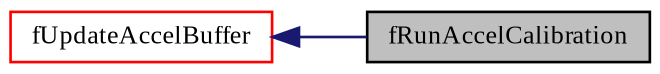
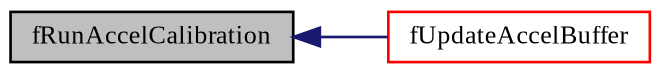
edge "fRunAccelCalibration" -> "fUpdateAccelBuffer": reversed
